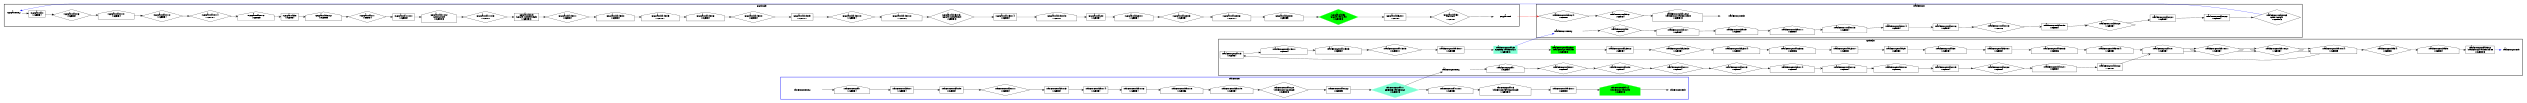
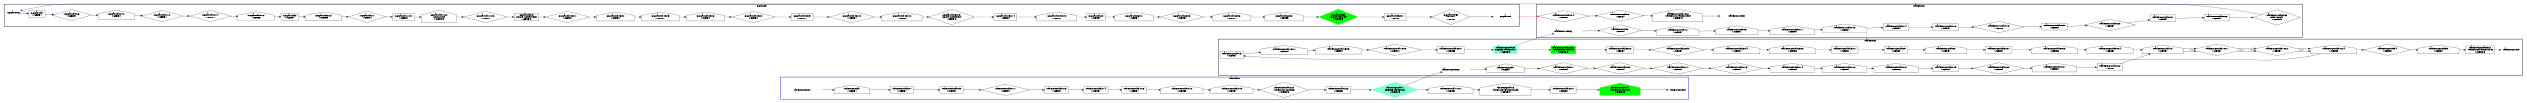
cluster "_printf2_": label "_printf2_" -> "_taskFunc2_"
edge "_taskFunc2___bb35__2 (_taskFunc2_)taskenv_free WCET=13" -> "_taskFunc2__exit": color blue -> black
cluster "_thrFunc0_": label "_thrFunc0_" -> "_taskwait0_"
